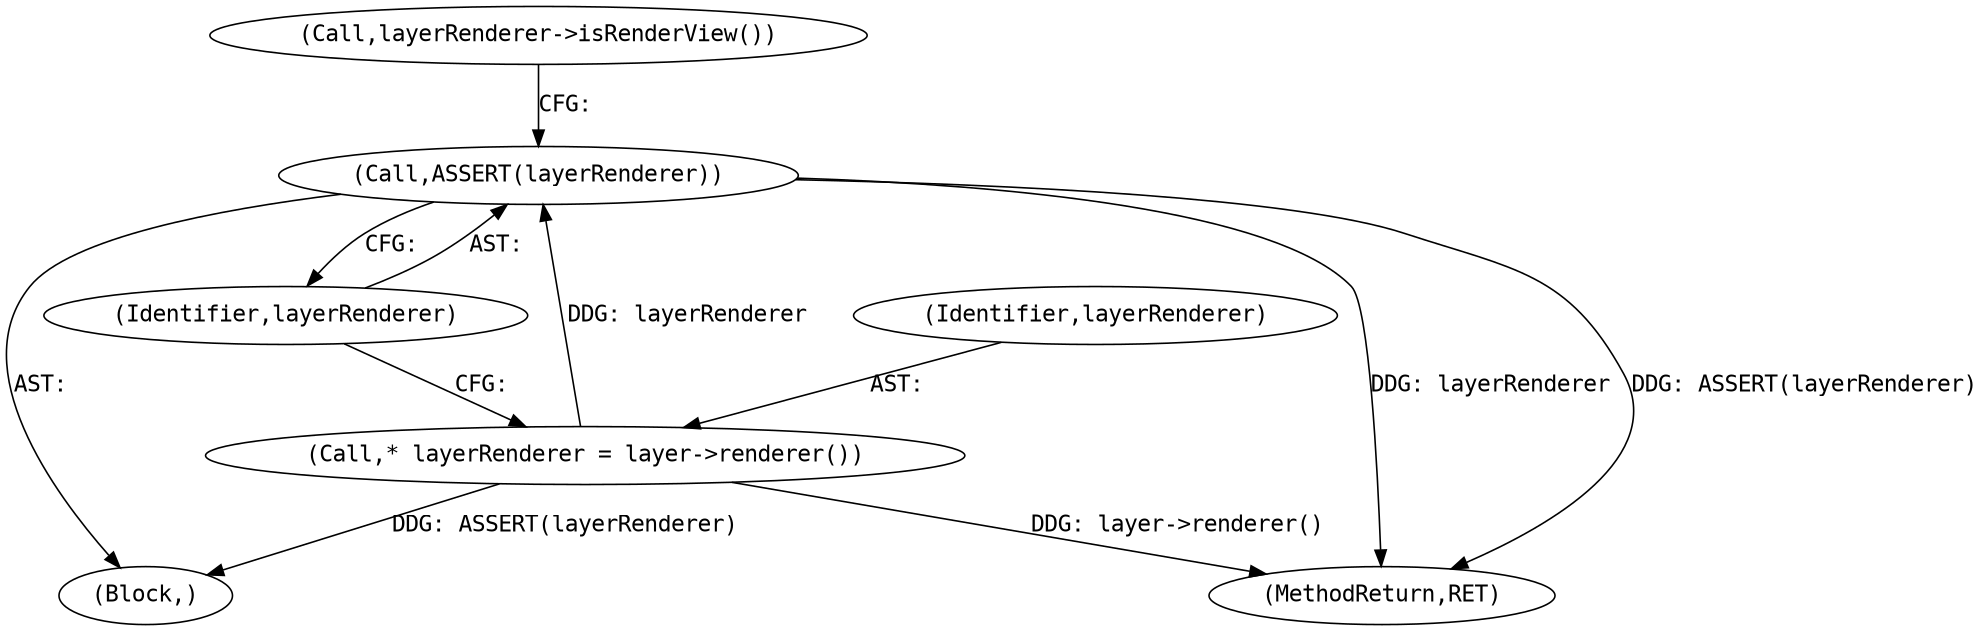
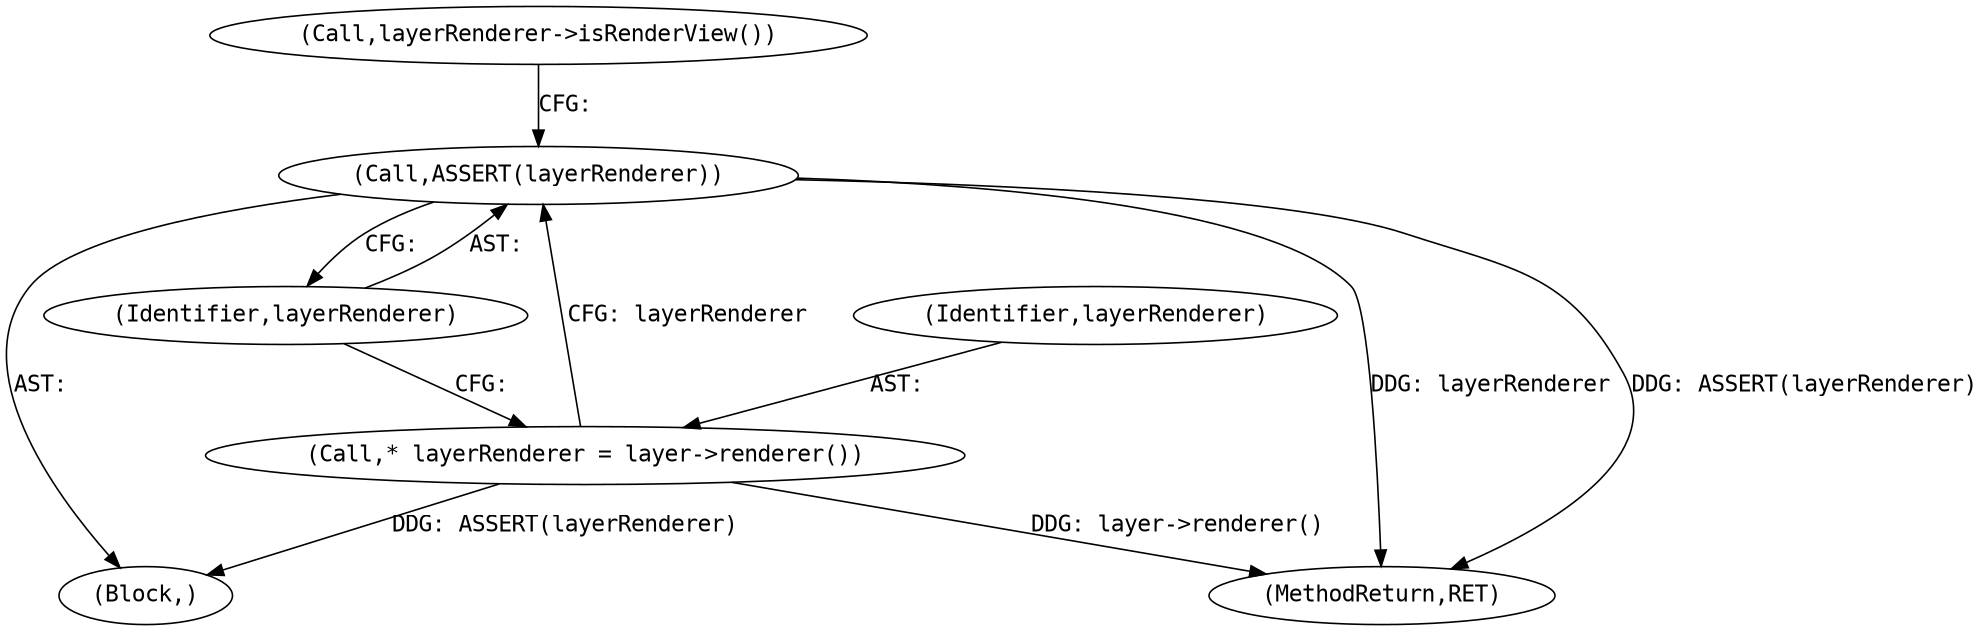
edge "(Call,* layerRenderer = layer->renderer())" -> "(Call,ASSERT(layerRenderer))": label "DDG: layerRenderer" -> "CFG: layerRenderer"
